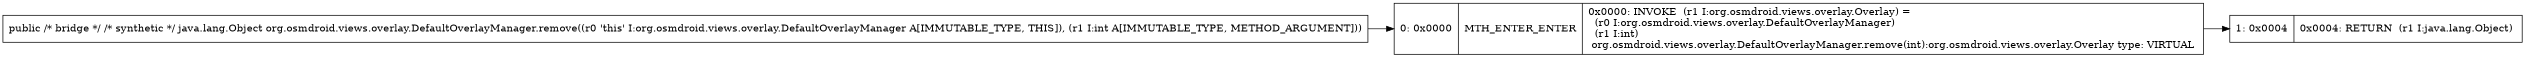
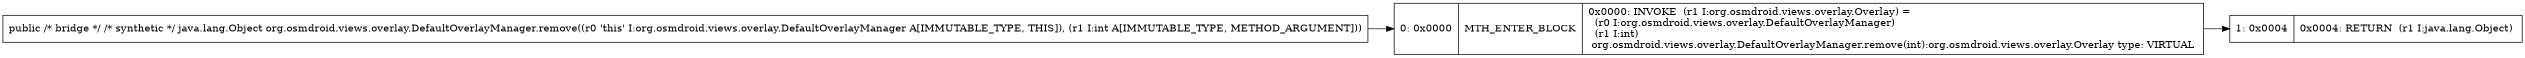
node "0: 0x0000": text "MTH_ENTER_ENTER" -> "MTH_ENTER_BLOCK"
